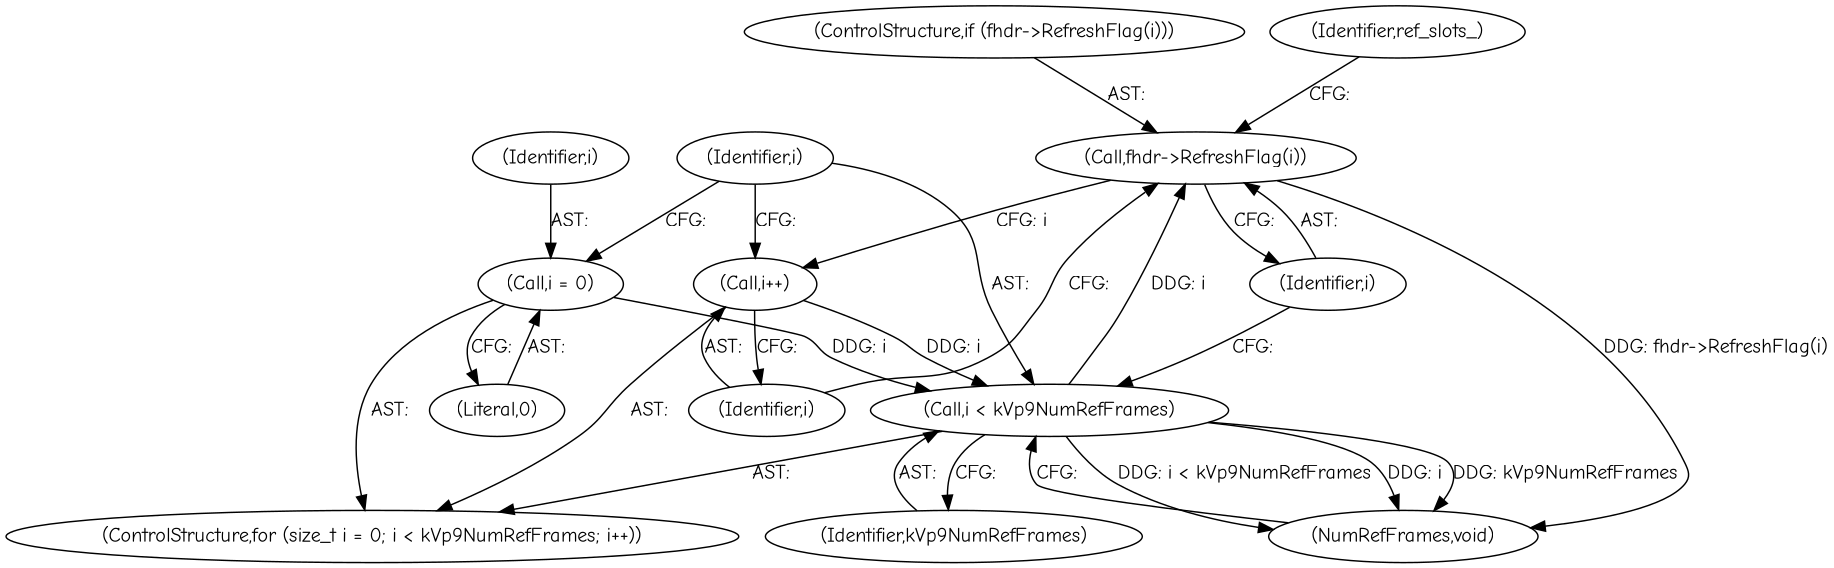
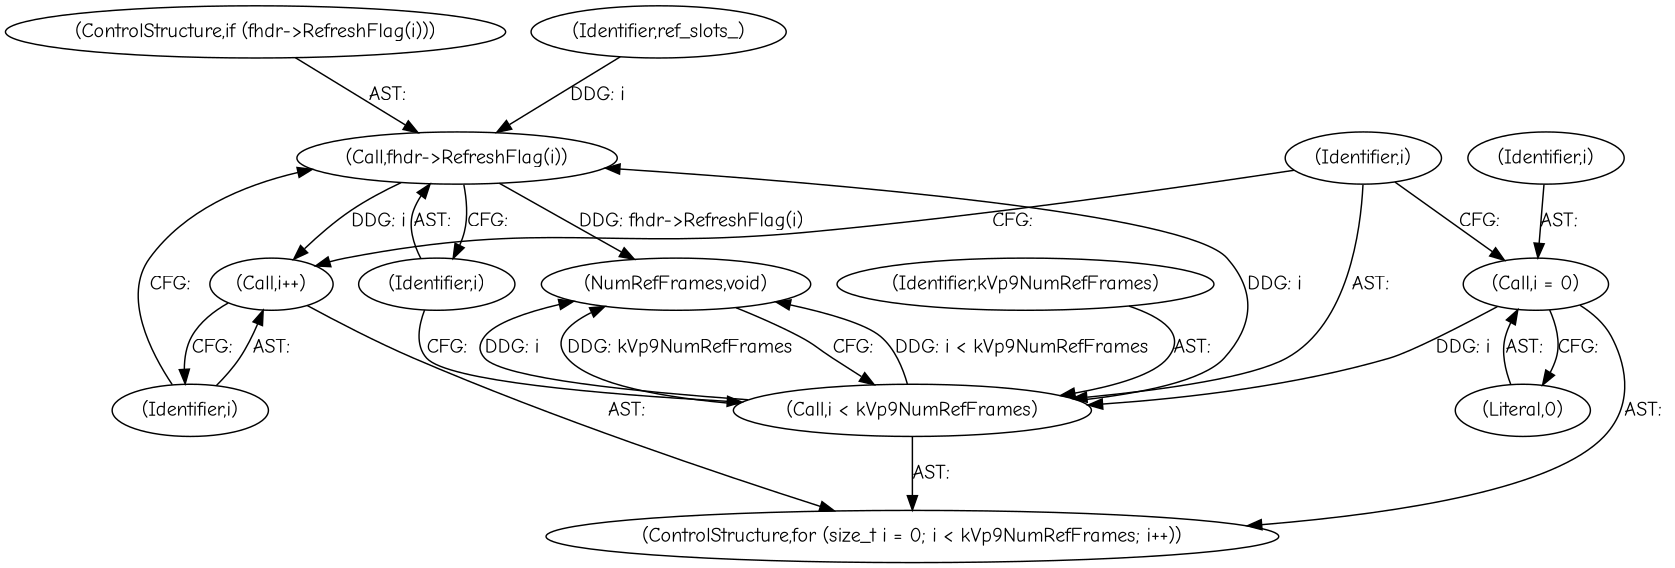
edge "(Identifier,ref_slots_)" -> "(Call,fhdr->RefreshFlag(i))": label "CFG: " -> "DDG: i"
edge "(Call,fhdr->RefreshFlag(i))" -> "(Call,i++)": label "CFG: i" -> "DDG: i"
edge "(Call,i++)" -> "(Call,i < kVp9NumRefFrames)": removed, label "DDG: i"
edge "(Call,i < kVp9NumRefFrames)" -> "(Identifier,kVp9NumRefFrames)": removed, label "CFG:"
